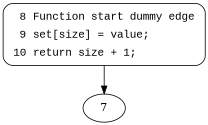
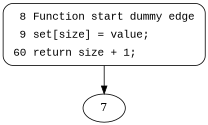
node "8": text "10" -> "60"
